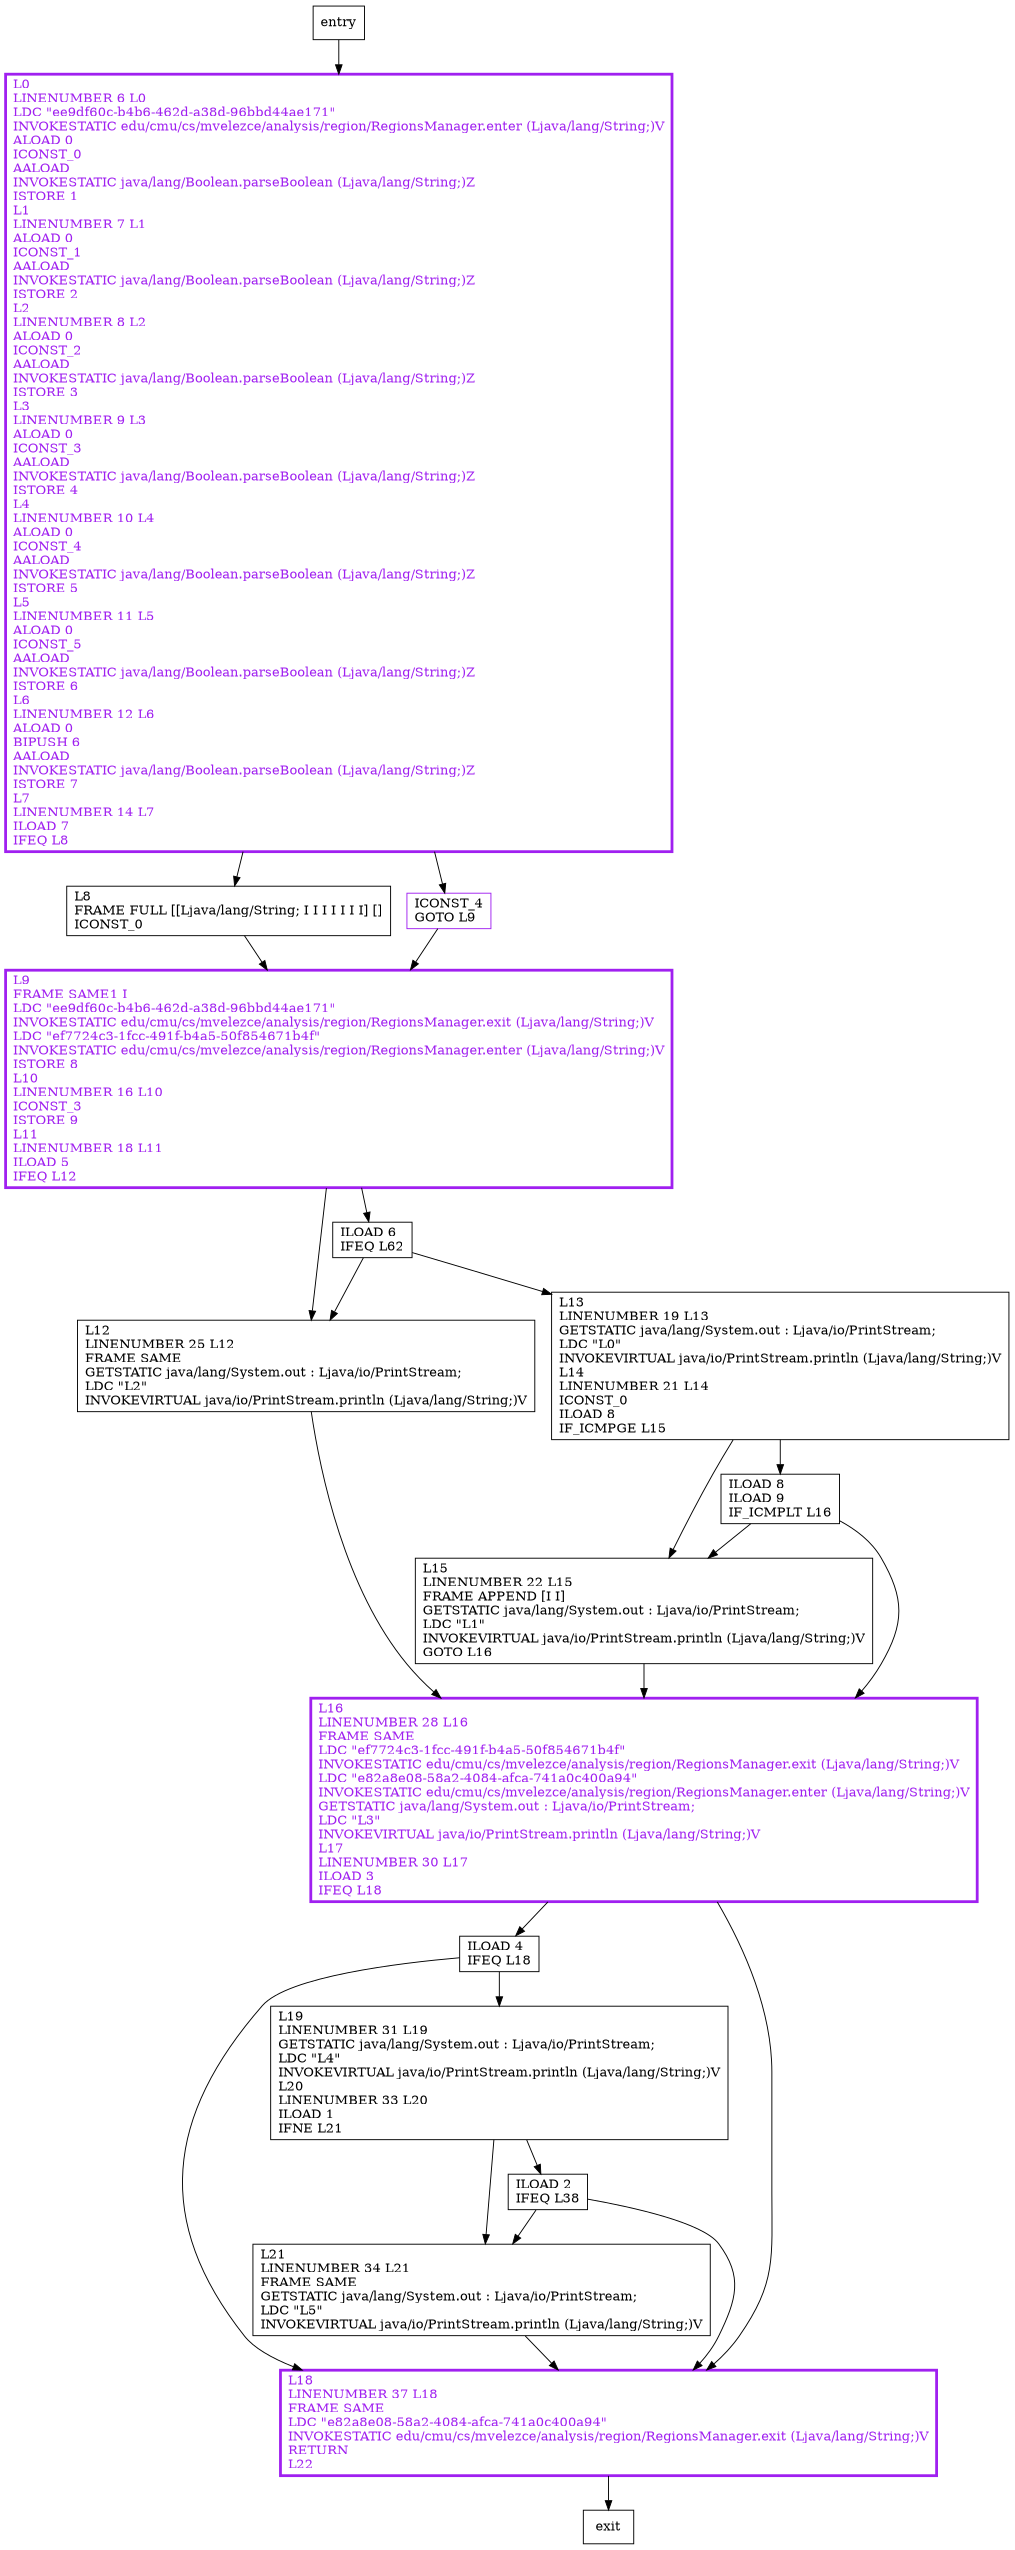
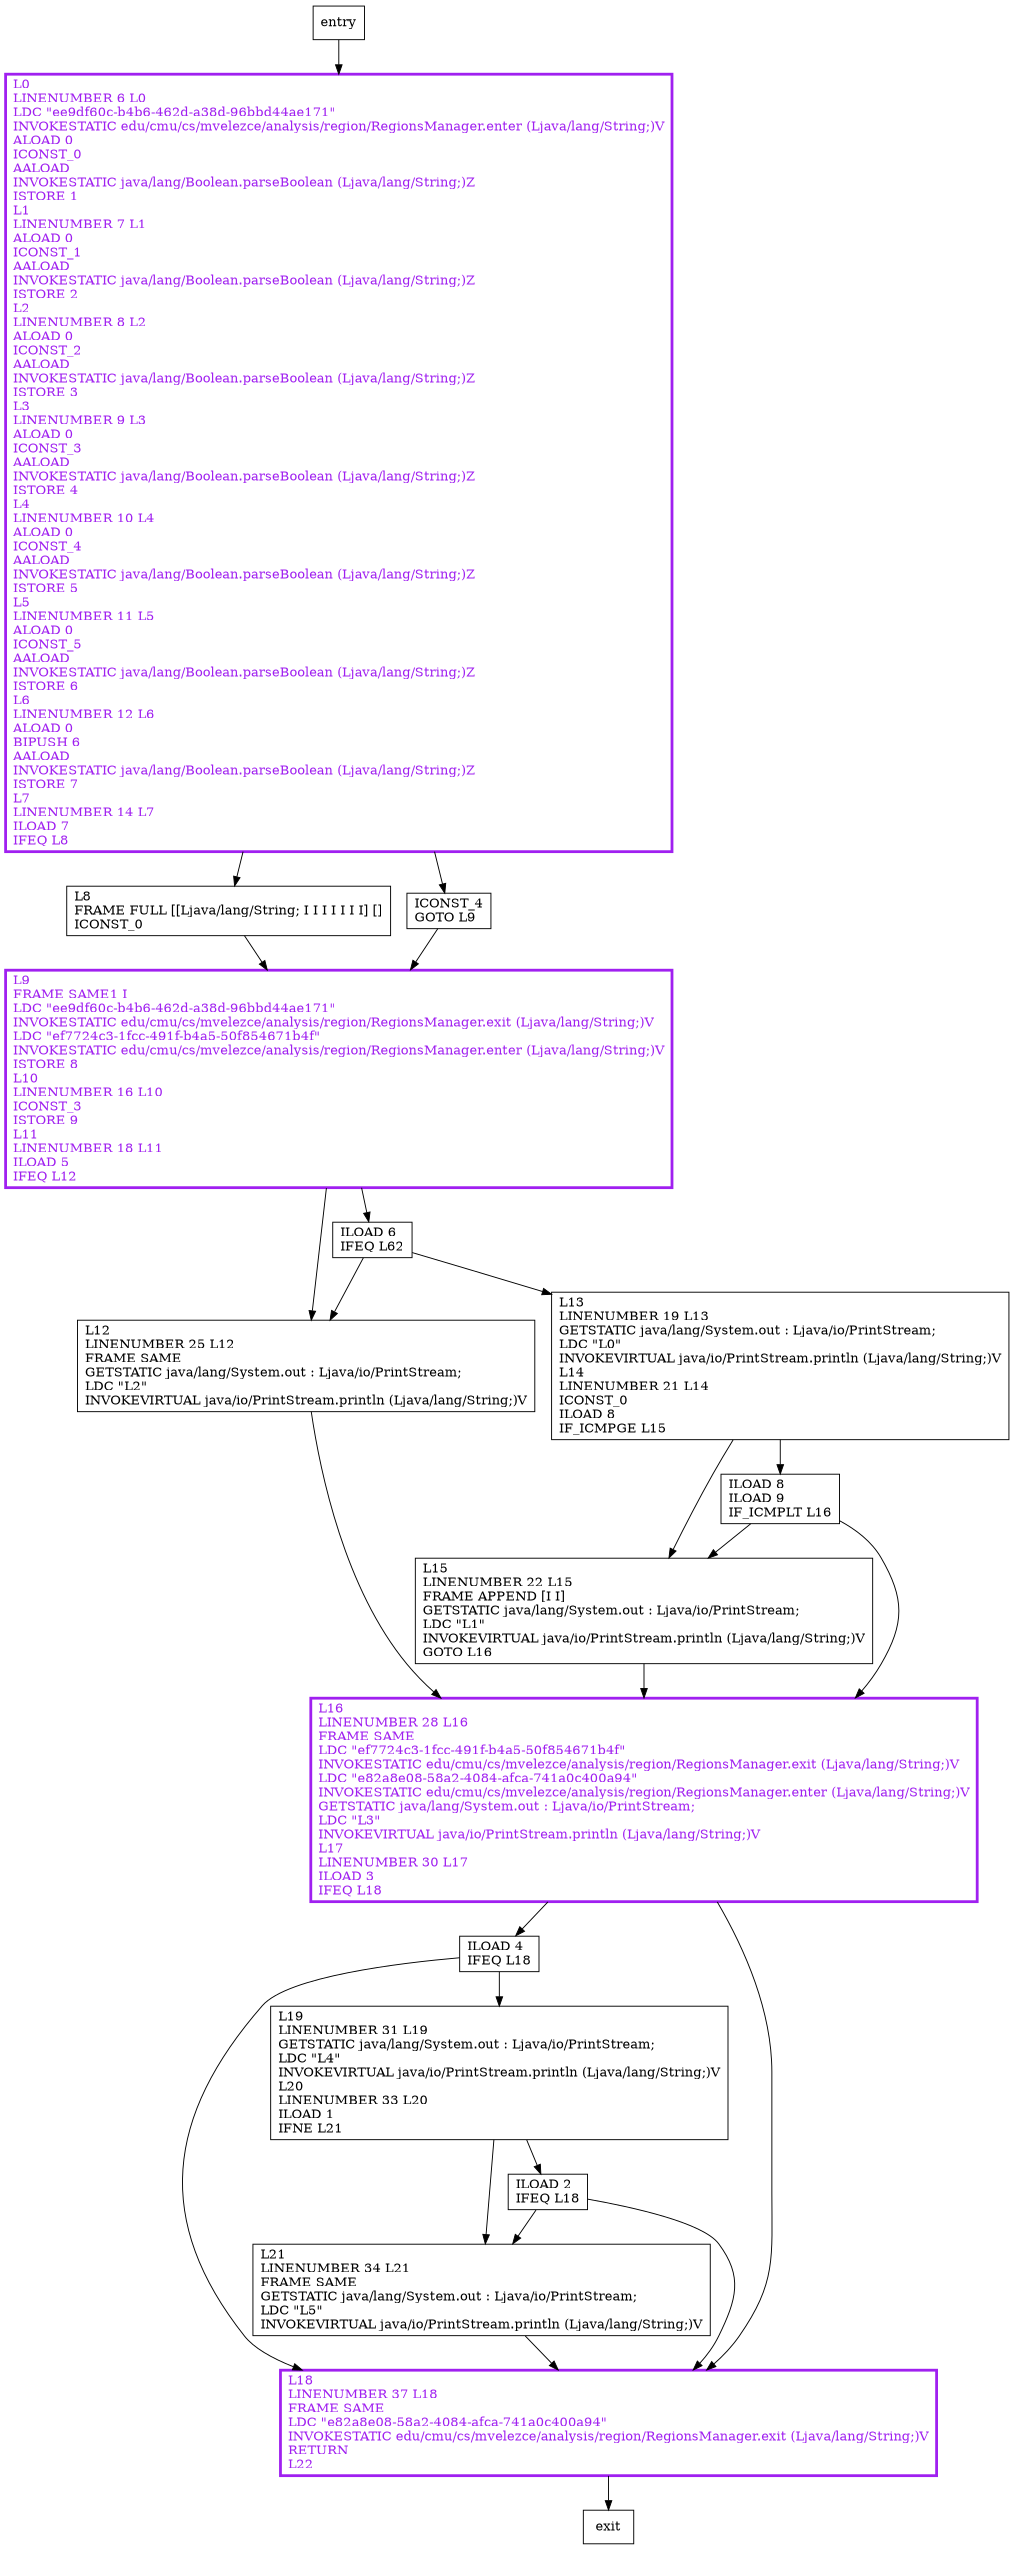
node "ICONST_4 GOTO L9": color purple -> black
node "ILOAD 2 IFEQ L38": label "ILOAD 2 IFEQ L38" -> "ILOAD 2 IFEQ L18"
